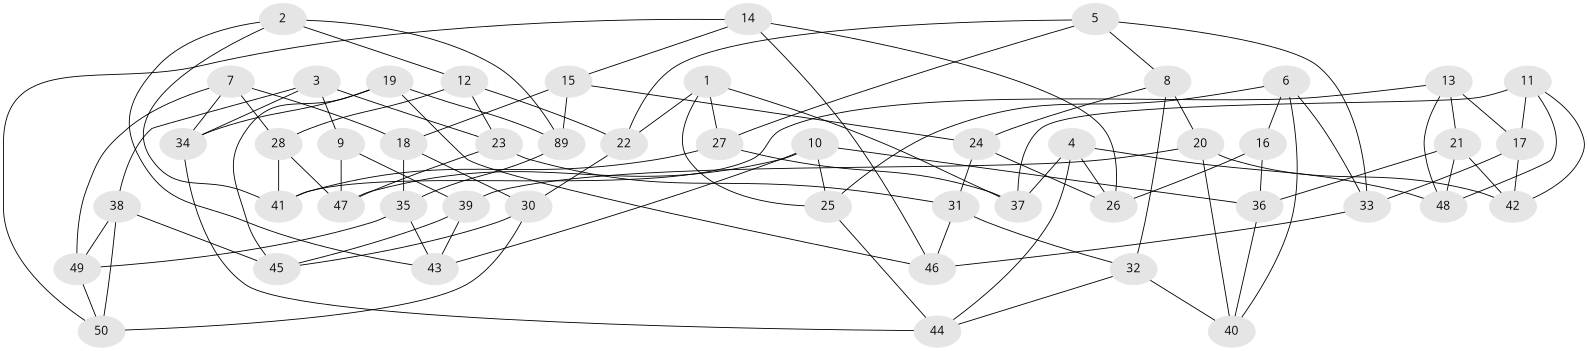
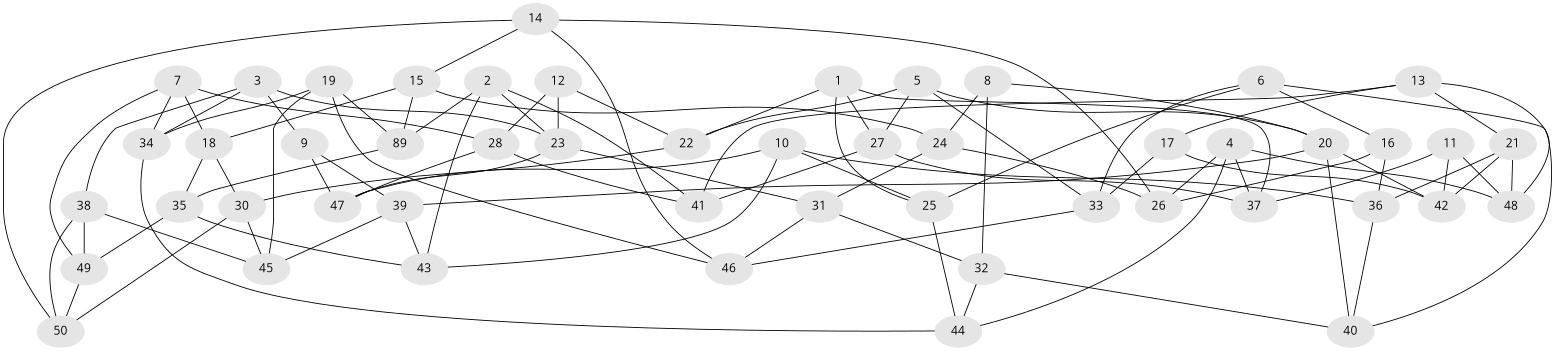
edge "2" -- "12": now "2" -- "23"
edge "5" -- "8": now "5" -- "20"
edge "11" -- "17": removed
